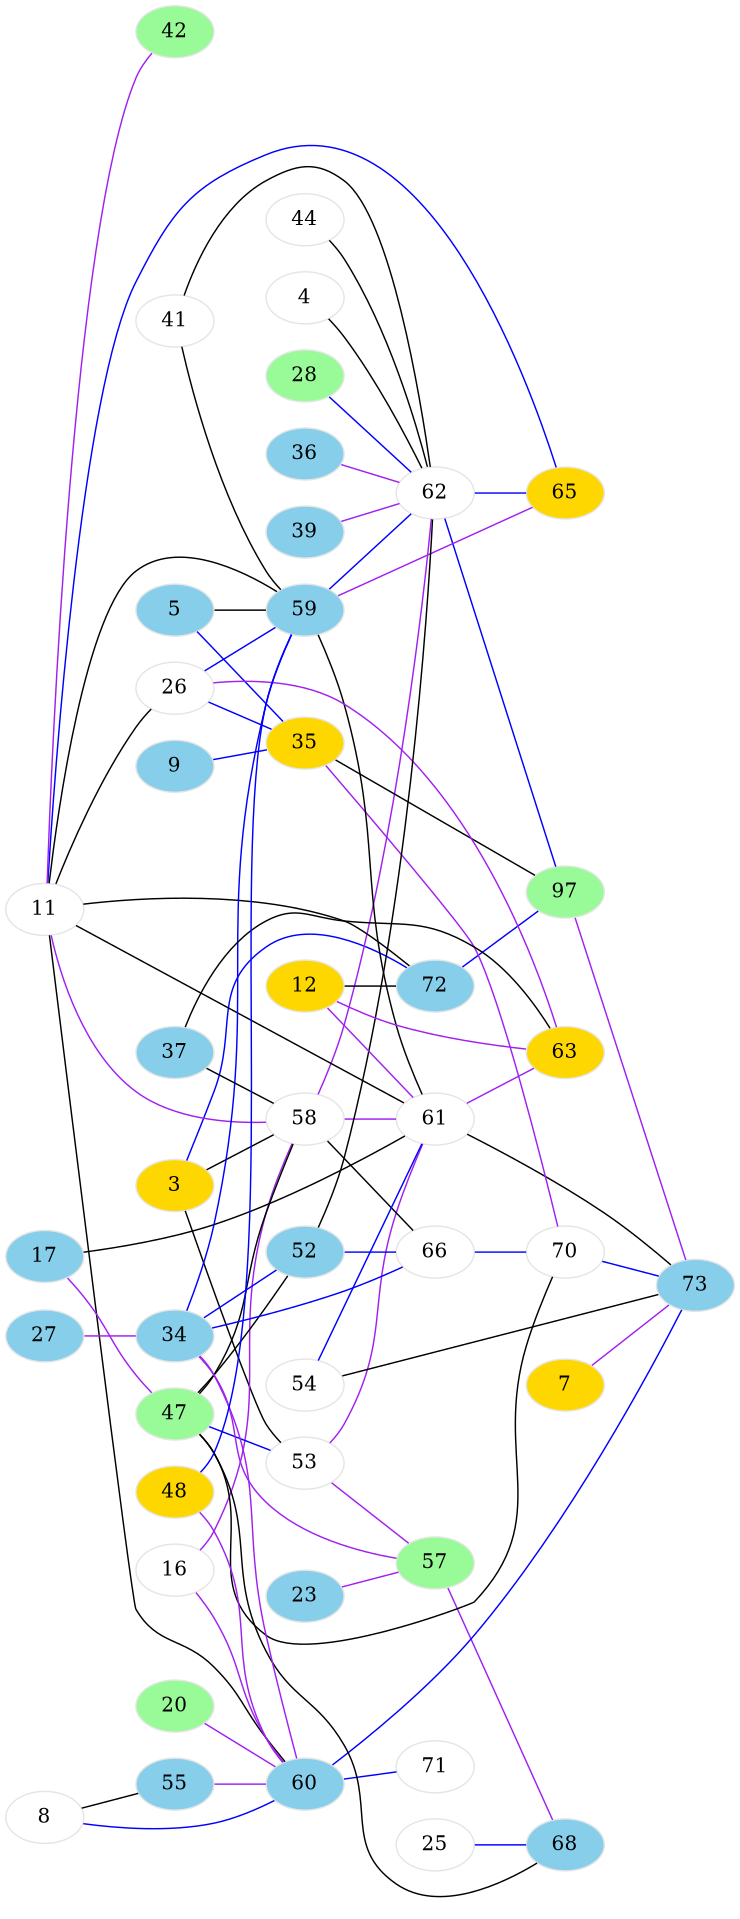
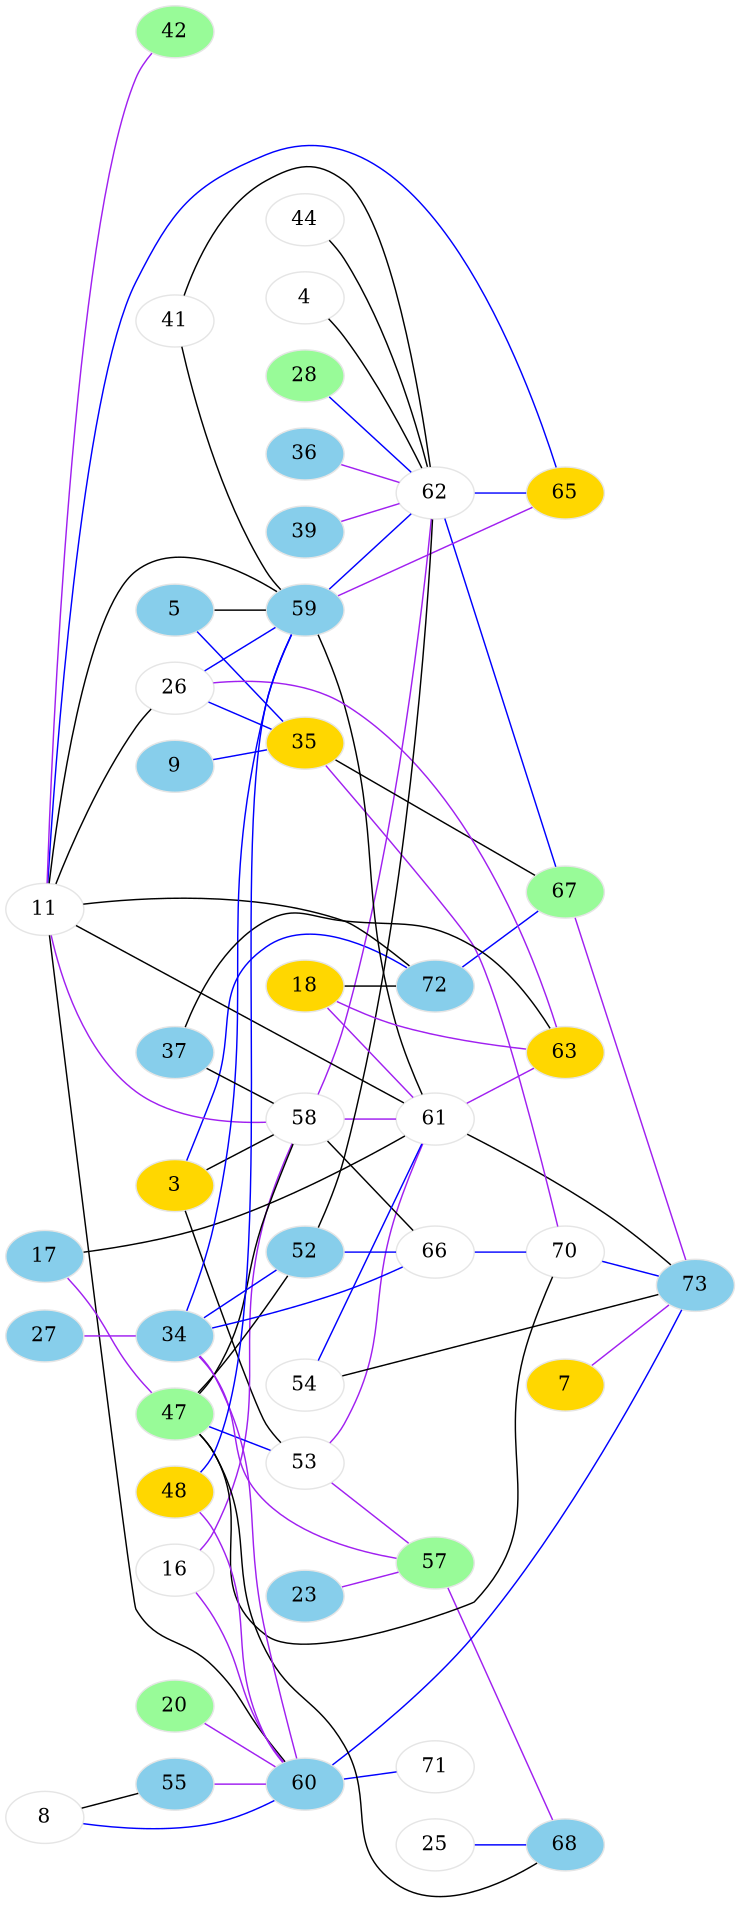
node "97": label "97" -> "67"
node "12": label "12" -> "18"
